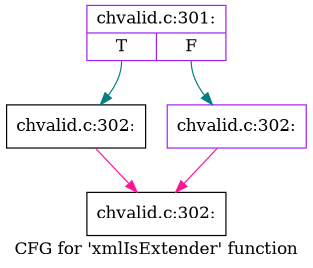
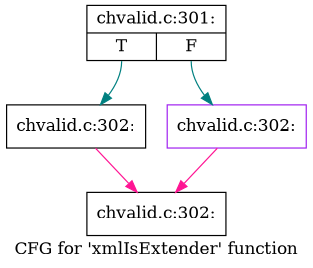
node "chvalid.c:301:": color purple -> black
